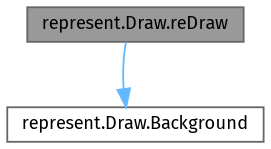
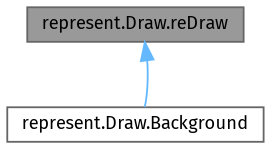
edge "represent.Draw.reDraw" -> "represent.Draw.Background": reversed
